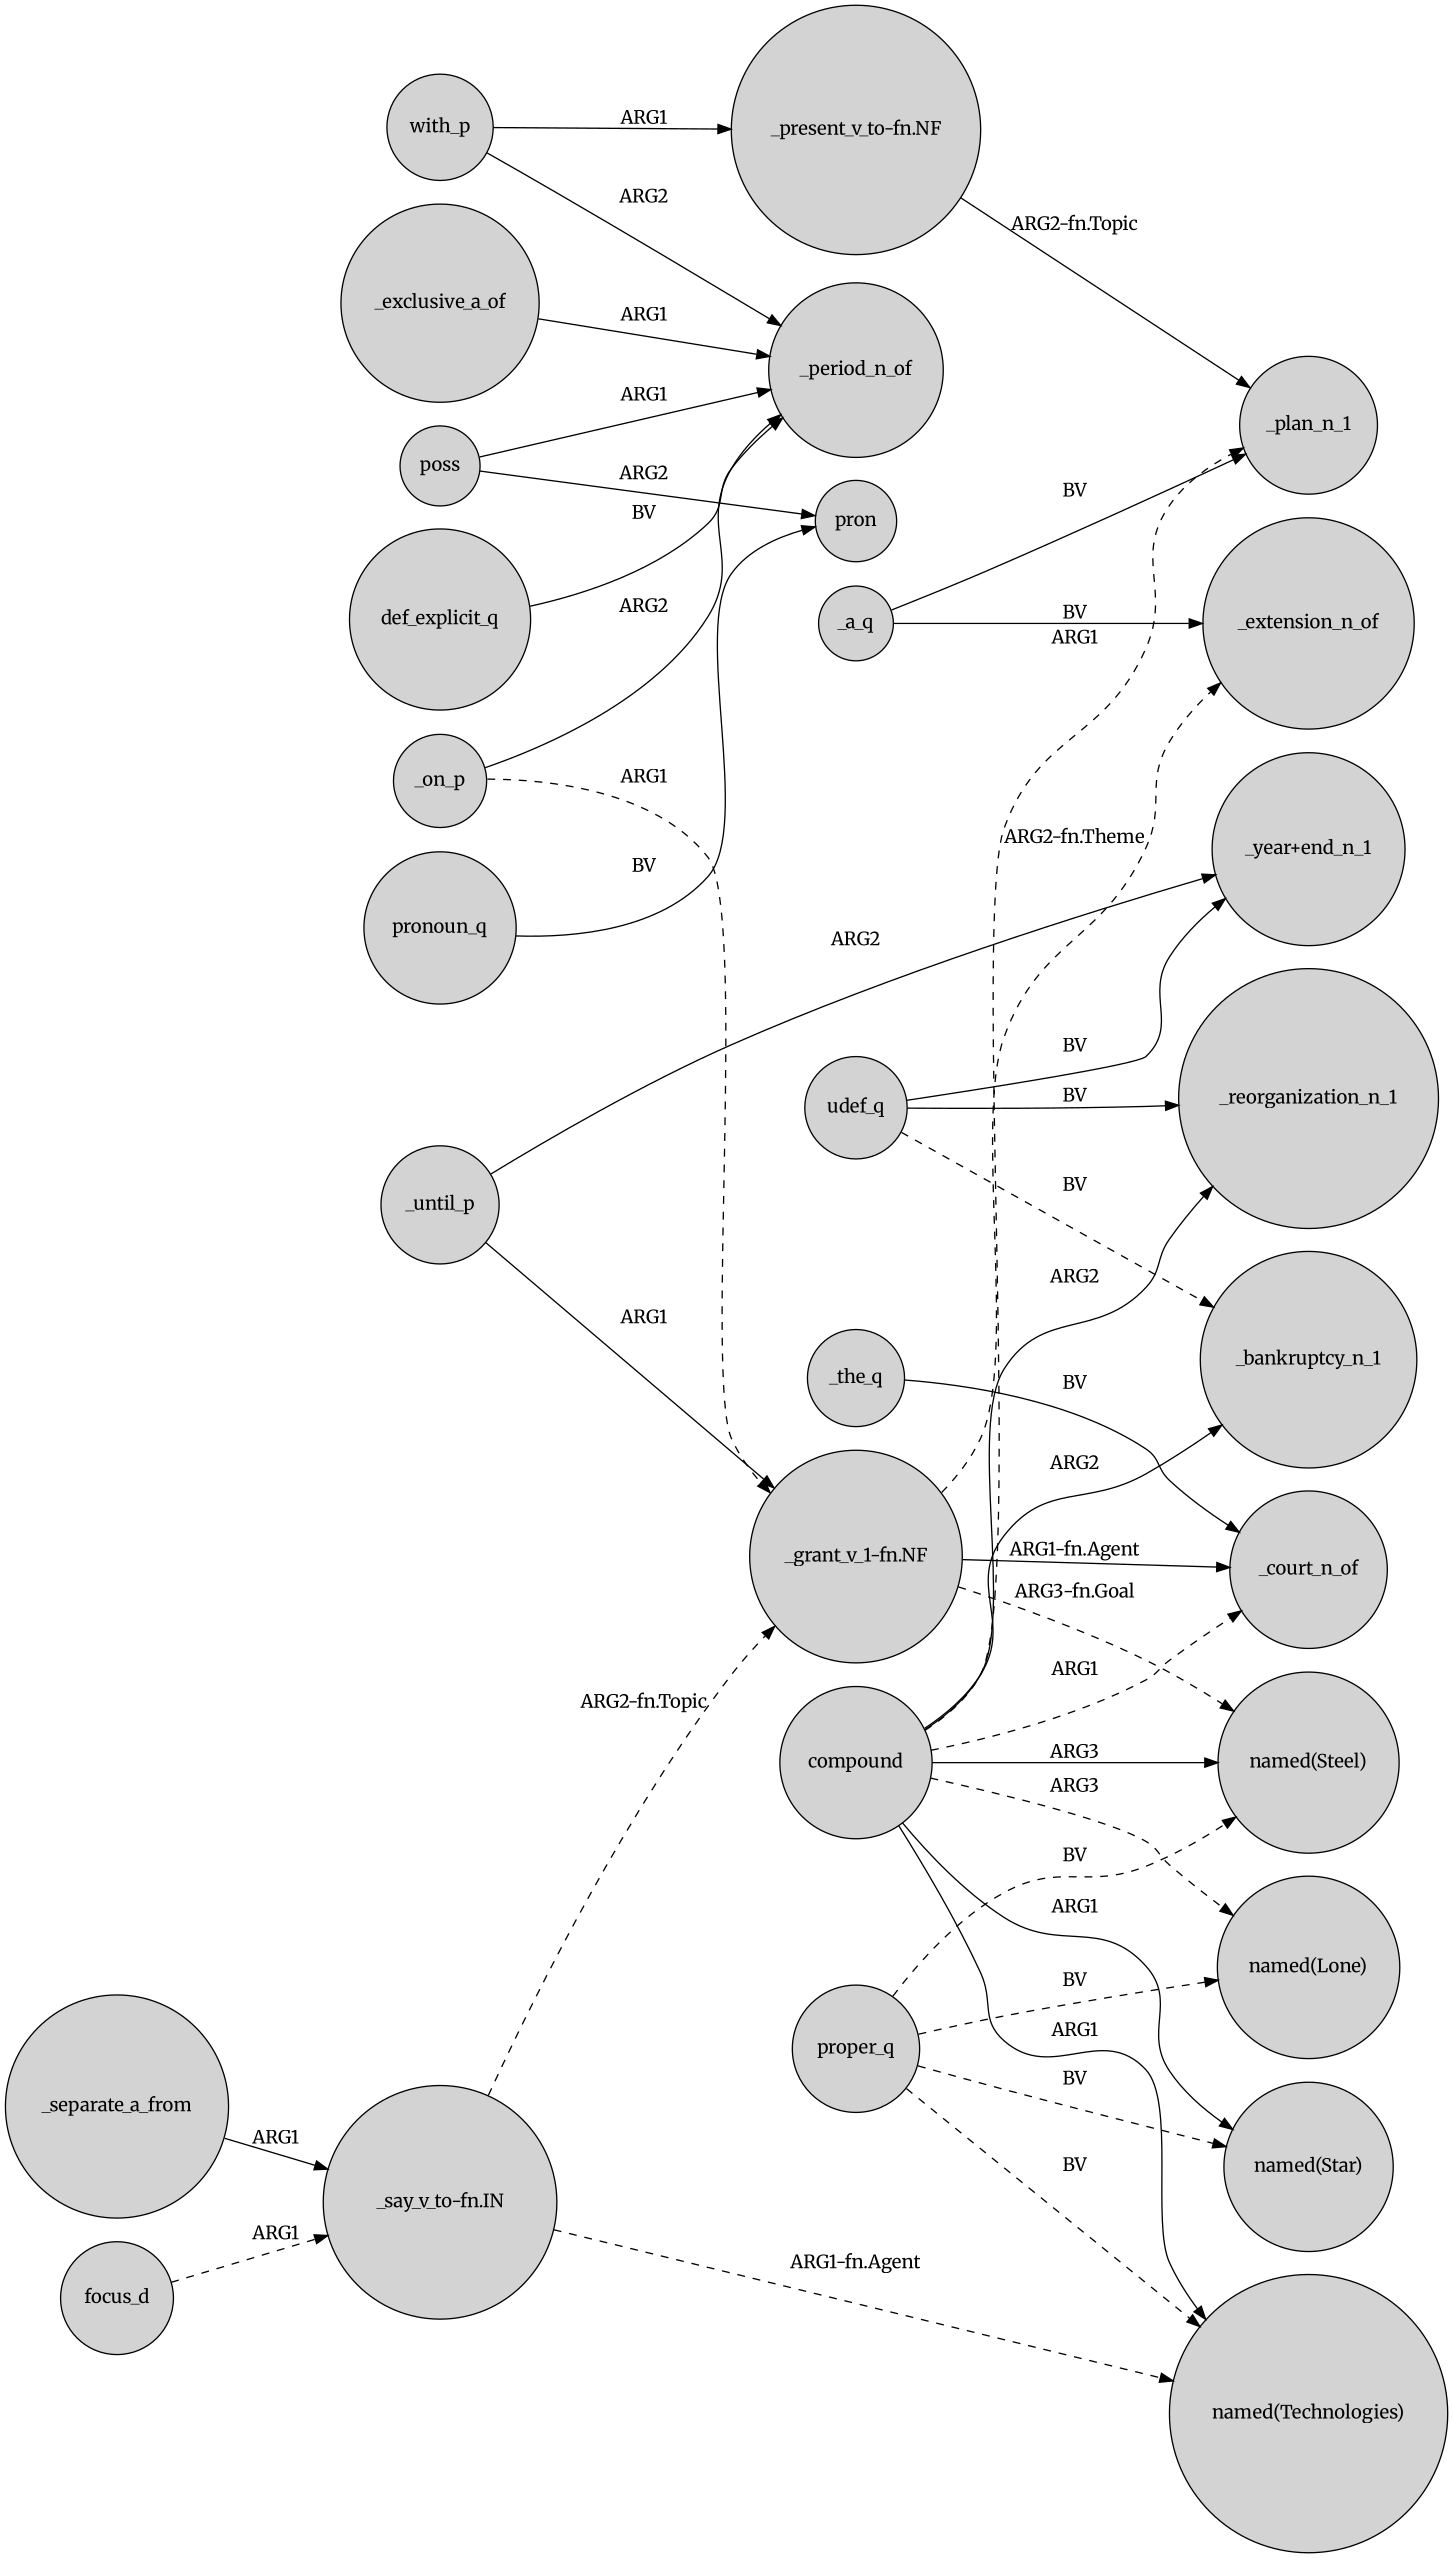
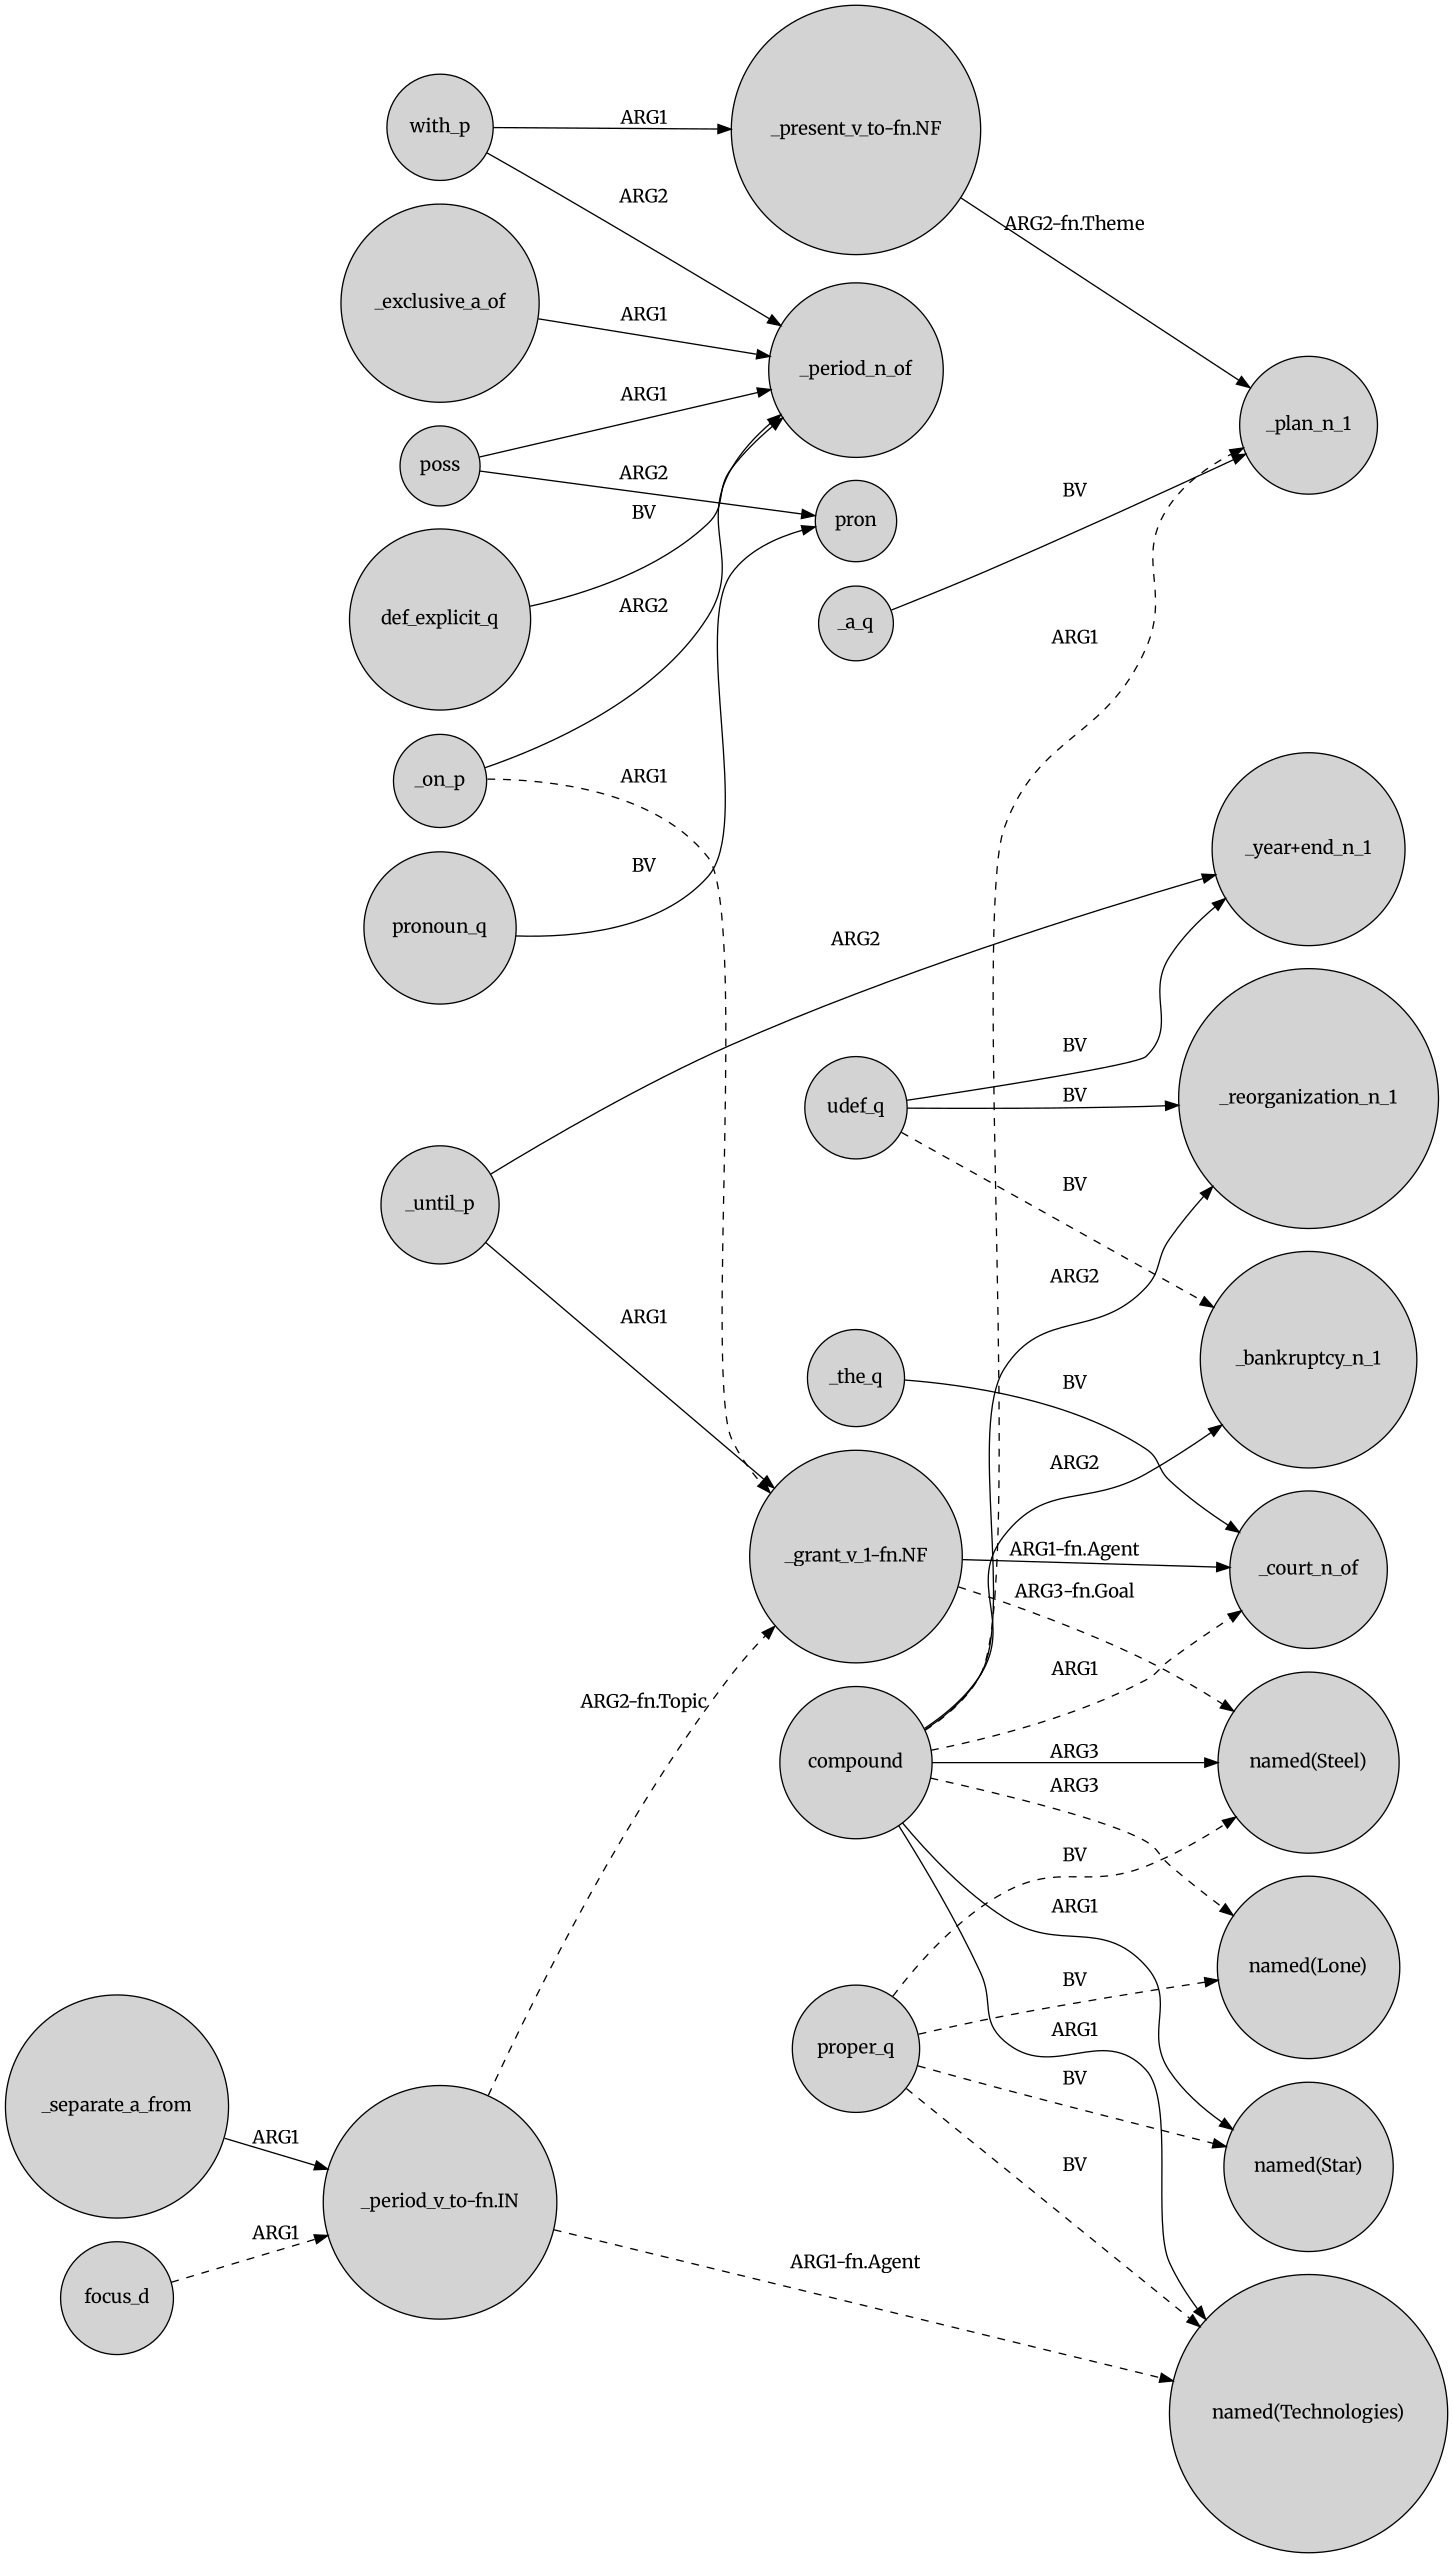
edge "_present_v_to-fn.NF" -> "_plan_n_1": label "ARG2-fn.Topic" -> "ARG2-fn.Theme"
node "_extension_n_of": removed
node "_say_v_to-fn.IN": label "_say_v_to-fn.IN" -> "_period_v_to-fn.IN"
